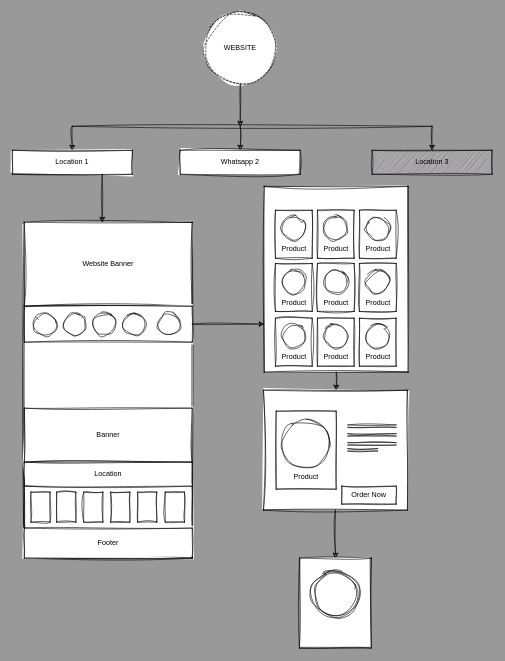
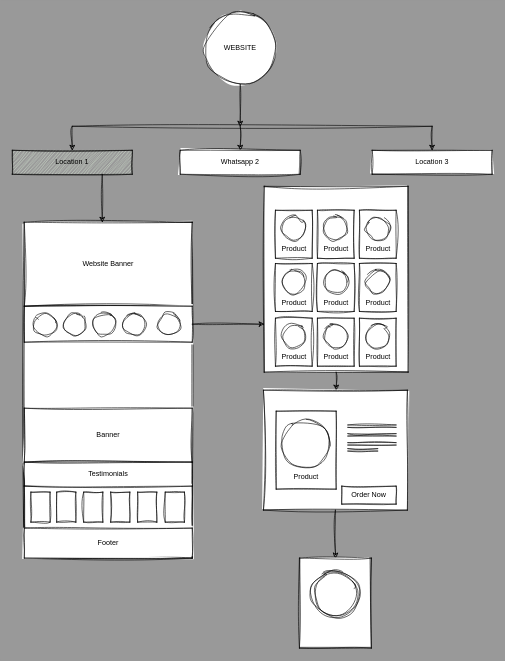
node "WEBSITE": style dashed -> solid
node "Location 1": fillcolor #ffffff -> #d5e8d4
node "Location 3": fillcolor #e1d5e7 -> #ffffff
node "Location": label "Location" -> "Testimonials"
